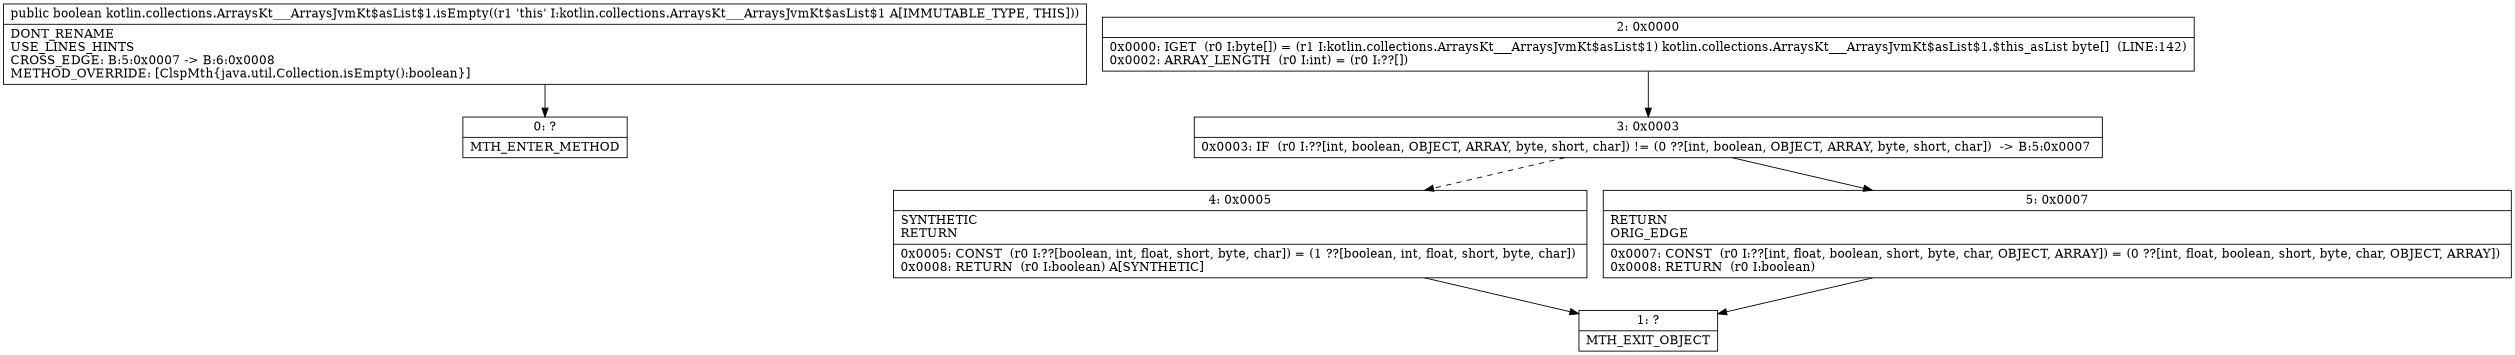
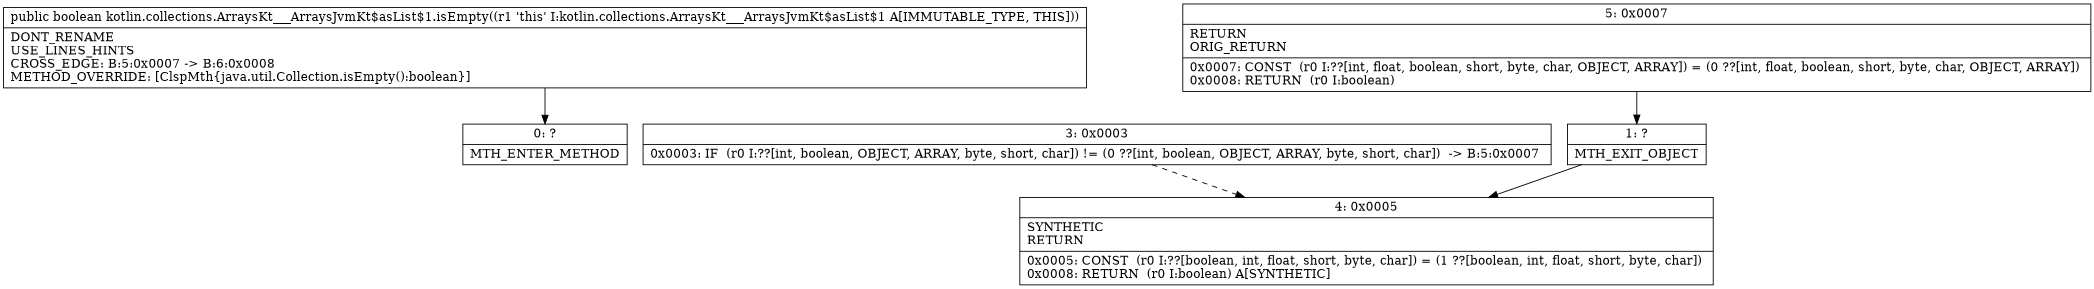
node "2: 0x0000": removed
edge "3: 0x0003" -> "5: 0x0007": removed
node "5: 0x0007": text "ORIG_EDGE" -> "ORIG_RETURN"
edge "4: 0x0005" -> "1: ?": reversed
